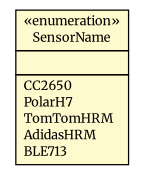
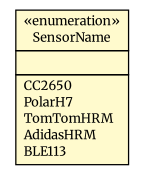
node "SensorName": text "BLE713" -> "BLE113"
